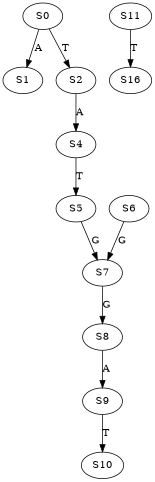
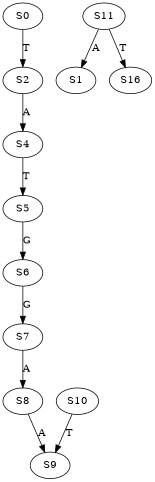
edge "S0" -> "S1": now "S11" -> "S1"
edge "S5" -> "S7": now "S5" -> "S6"
edge "S7" -> "S8": label "G" -> "A"
edge "S9" -> "S10": reversed
